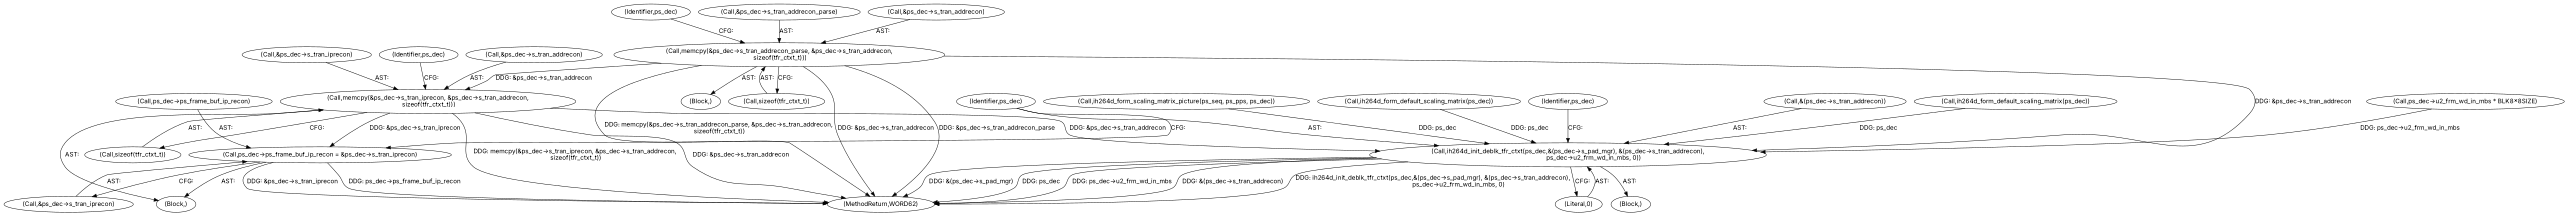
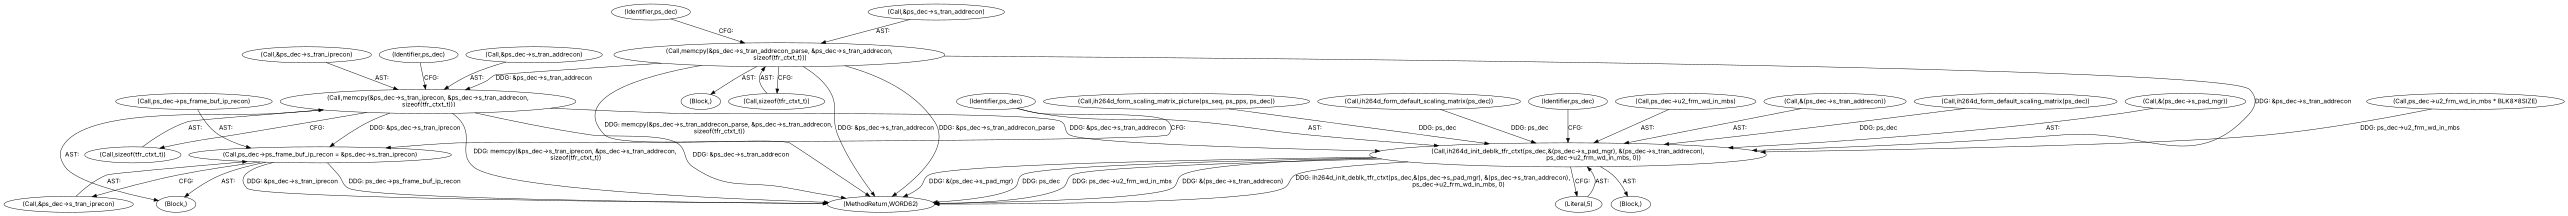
node "(Call,&ps_dec->s_tran_addrecon_parse)": removed
node "(Call,ps_dec->u2_frm_wd_in_mbs)": added
node "(Call,&(ps_dec->s_pad_mgr))": added
node "(Literal,0)": label "(Literal,0)" -> "(Literal,5)"
